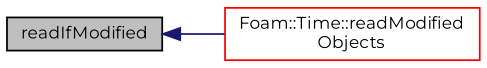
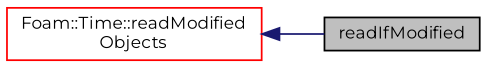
edge "Foam::Time::readModified Objects" -> "readIfModified": reversed
